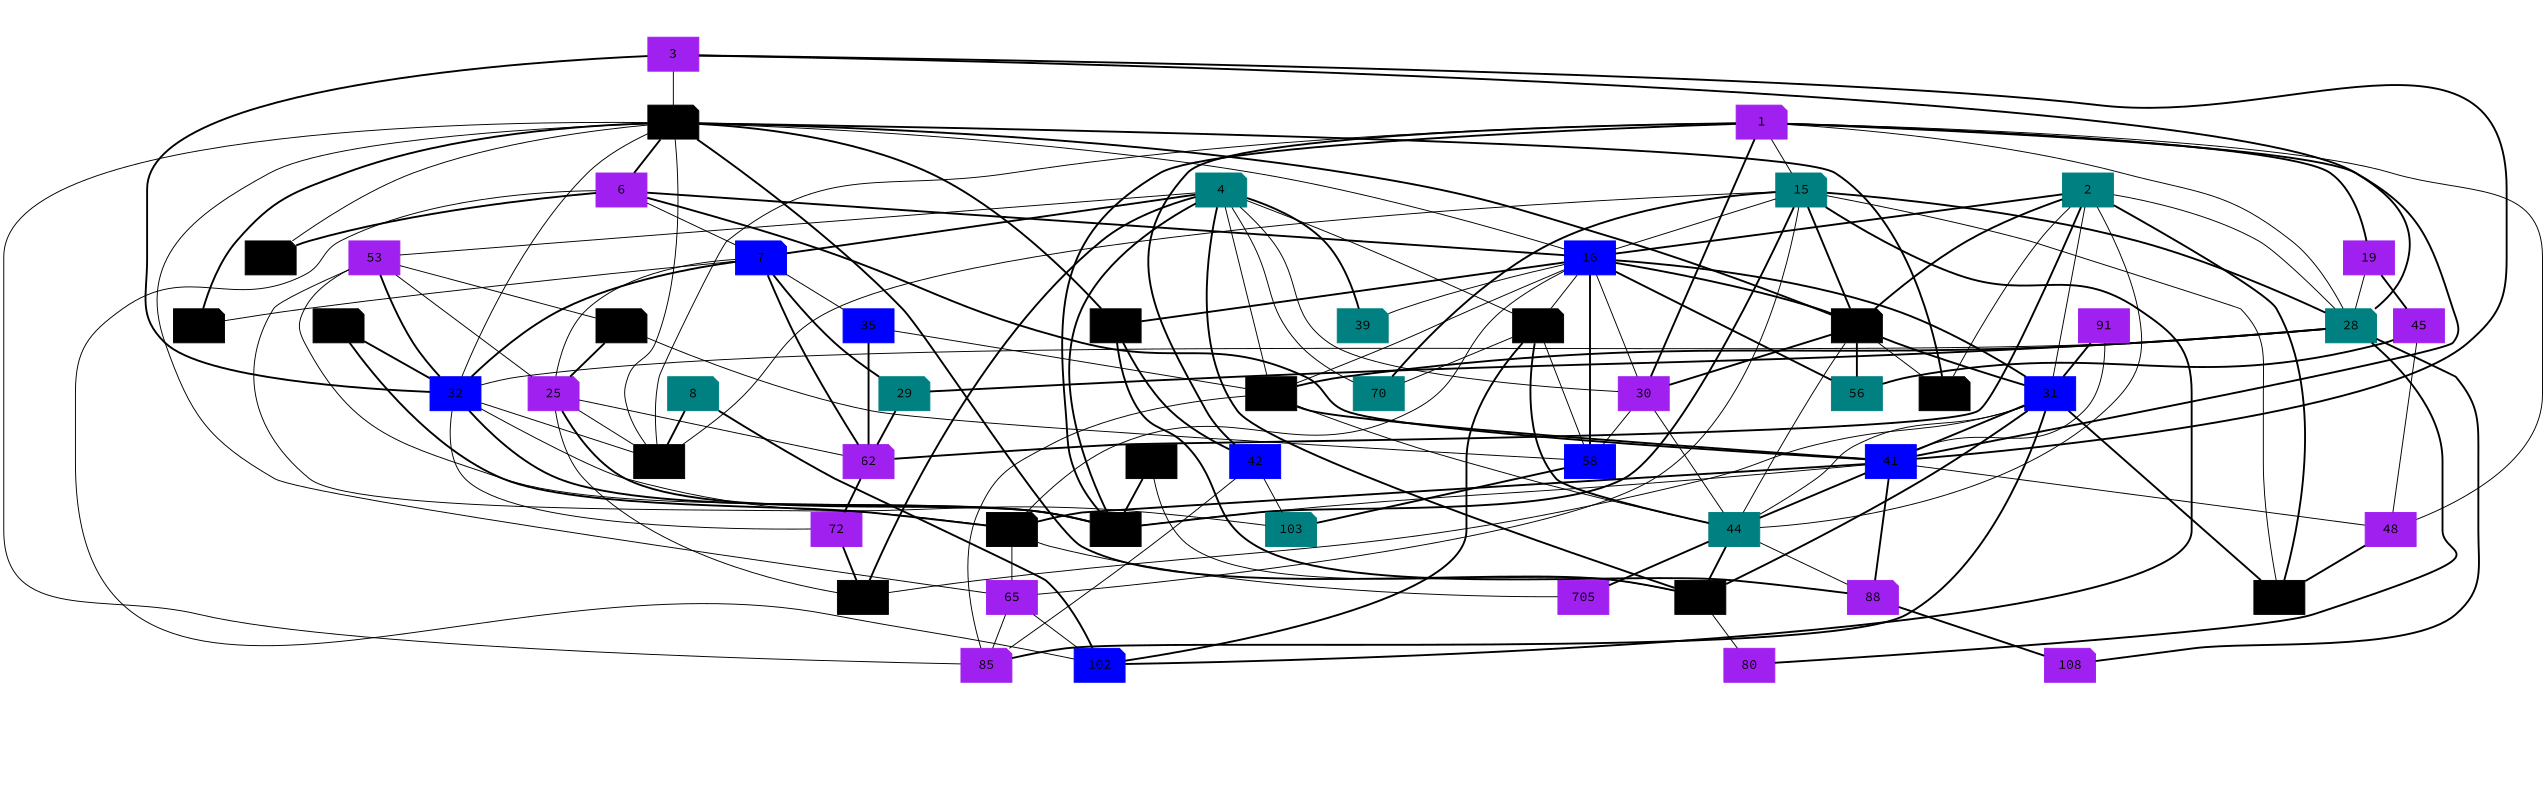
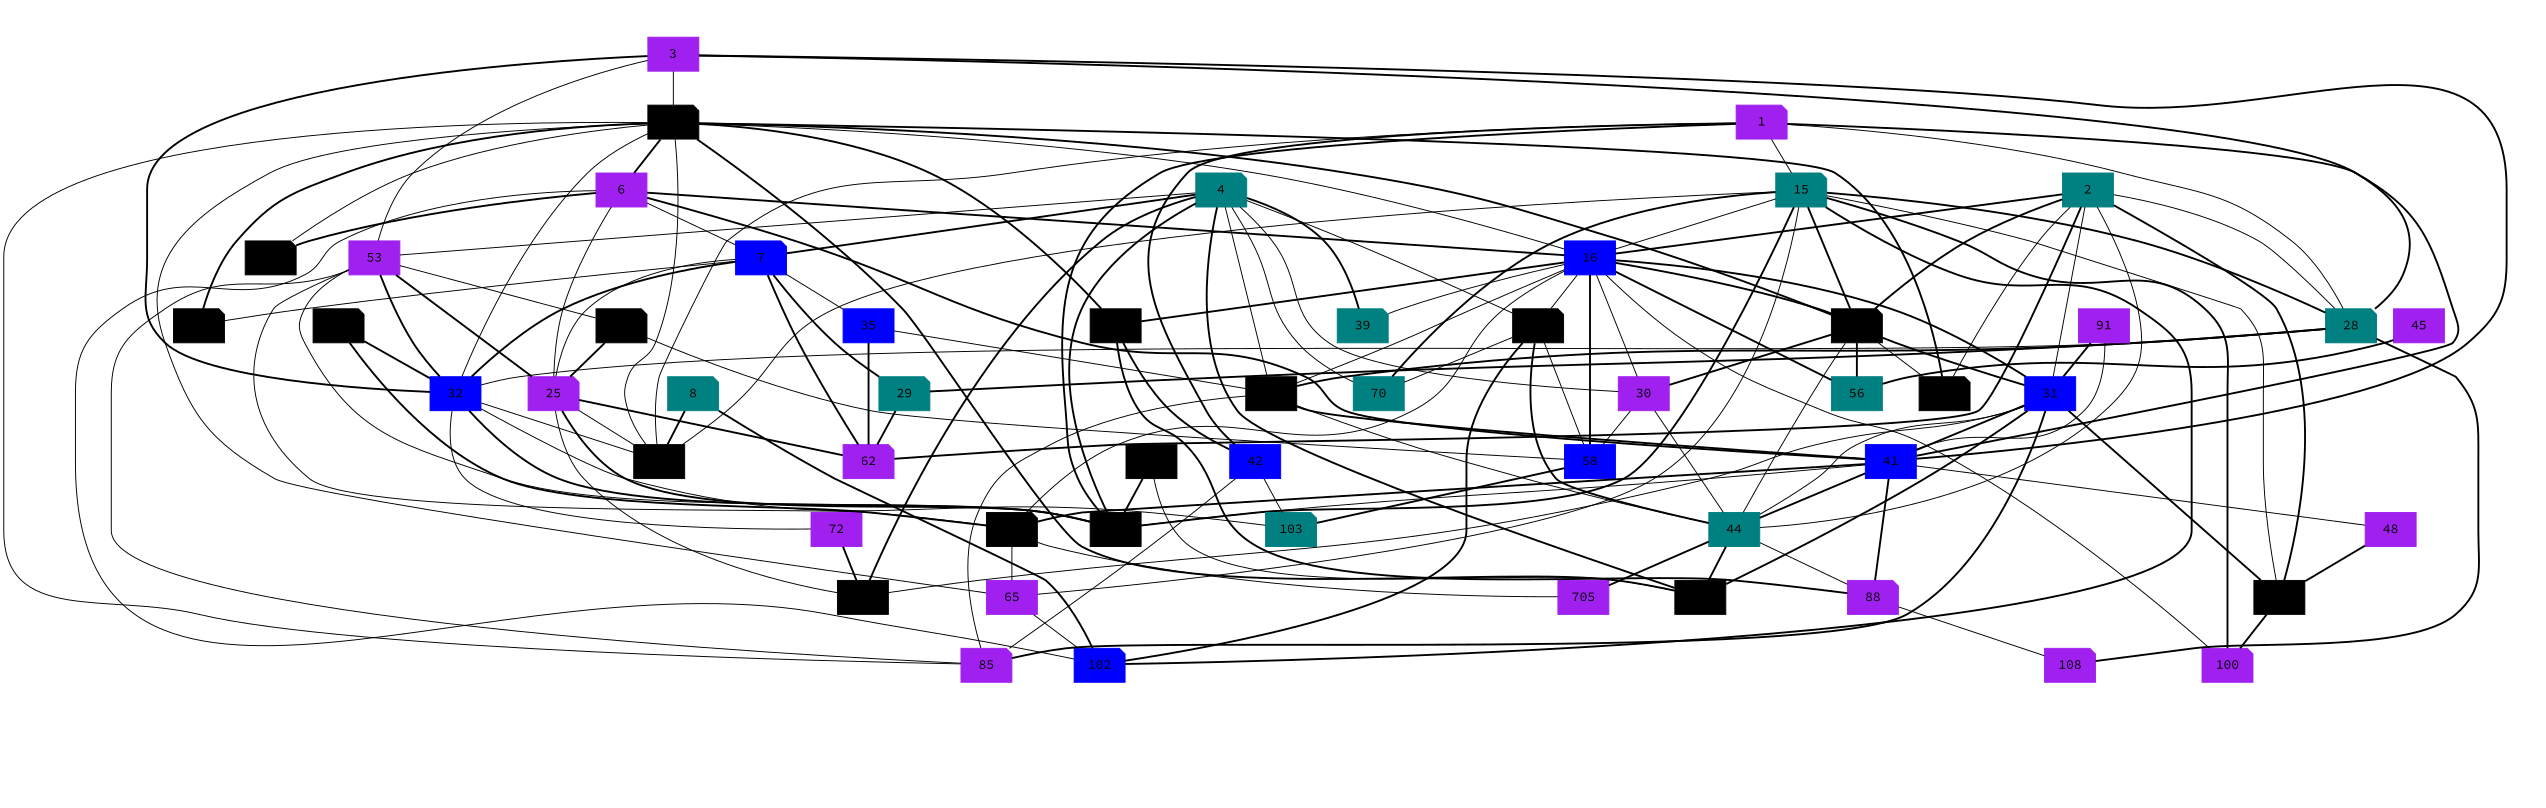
edge "3" -- "53": added
edge "1" -- "48": removed
edge "1" -- "30": removed
node "19": removed
edge "6" -- "25": added
edge "53" -- "25": style solid -> bold
edge "45" -- "48": removed
edge "25" -- "62": style solid -> bold
edge "62" -- "72": removed
edge "65" -- "85": now "53" -- "85"
edge "88" -- "108": style bold -> solid
node "80": removed
node "100": added
